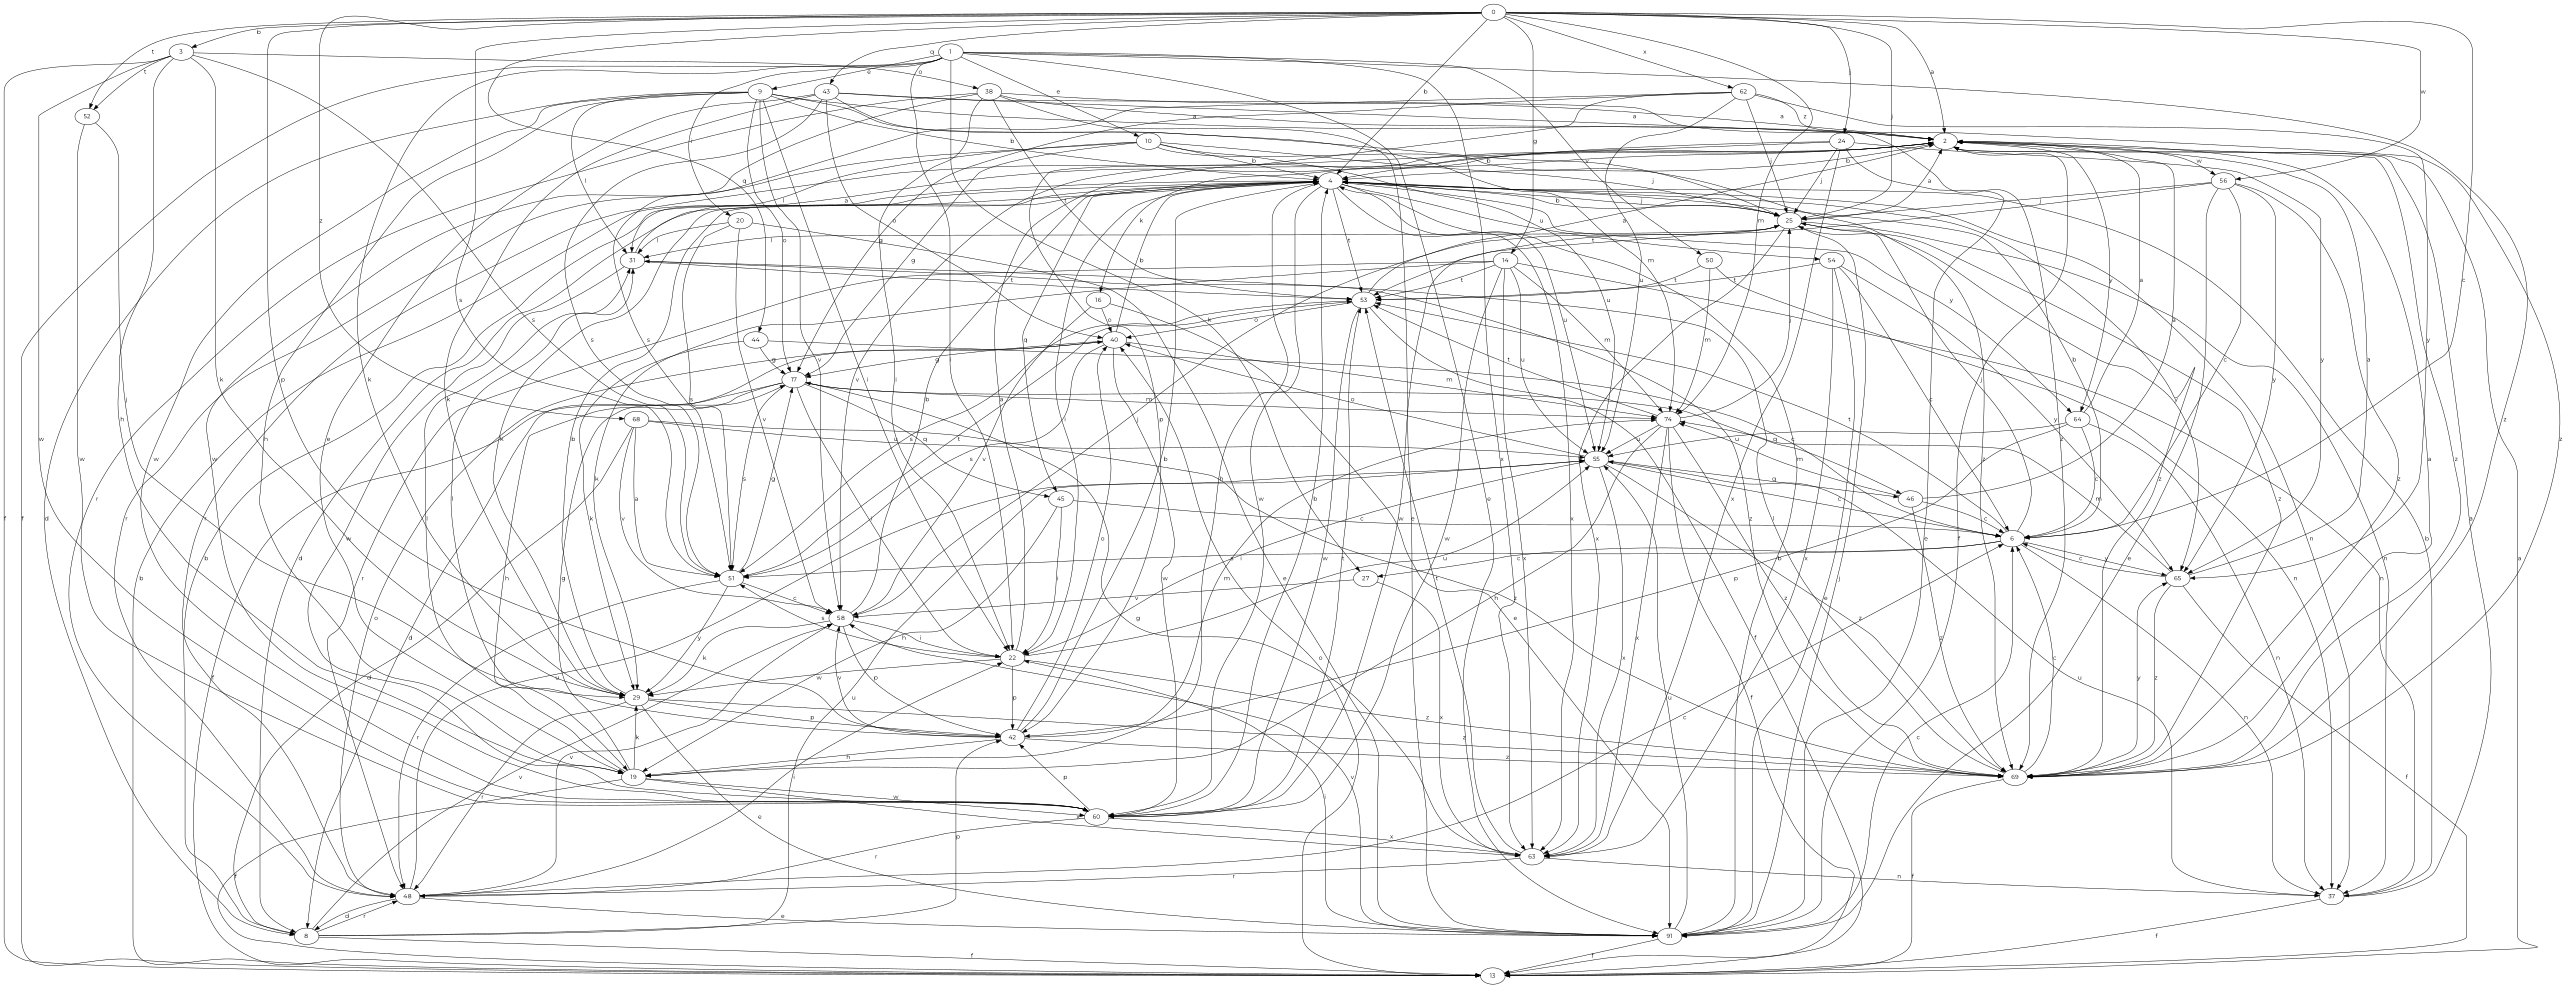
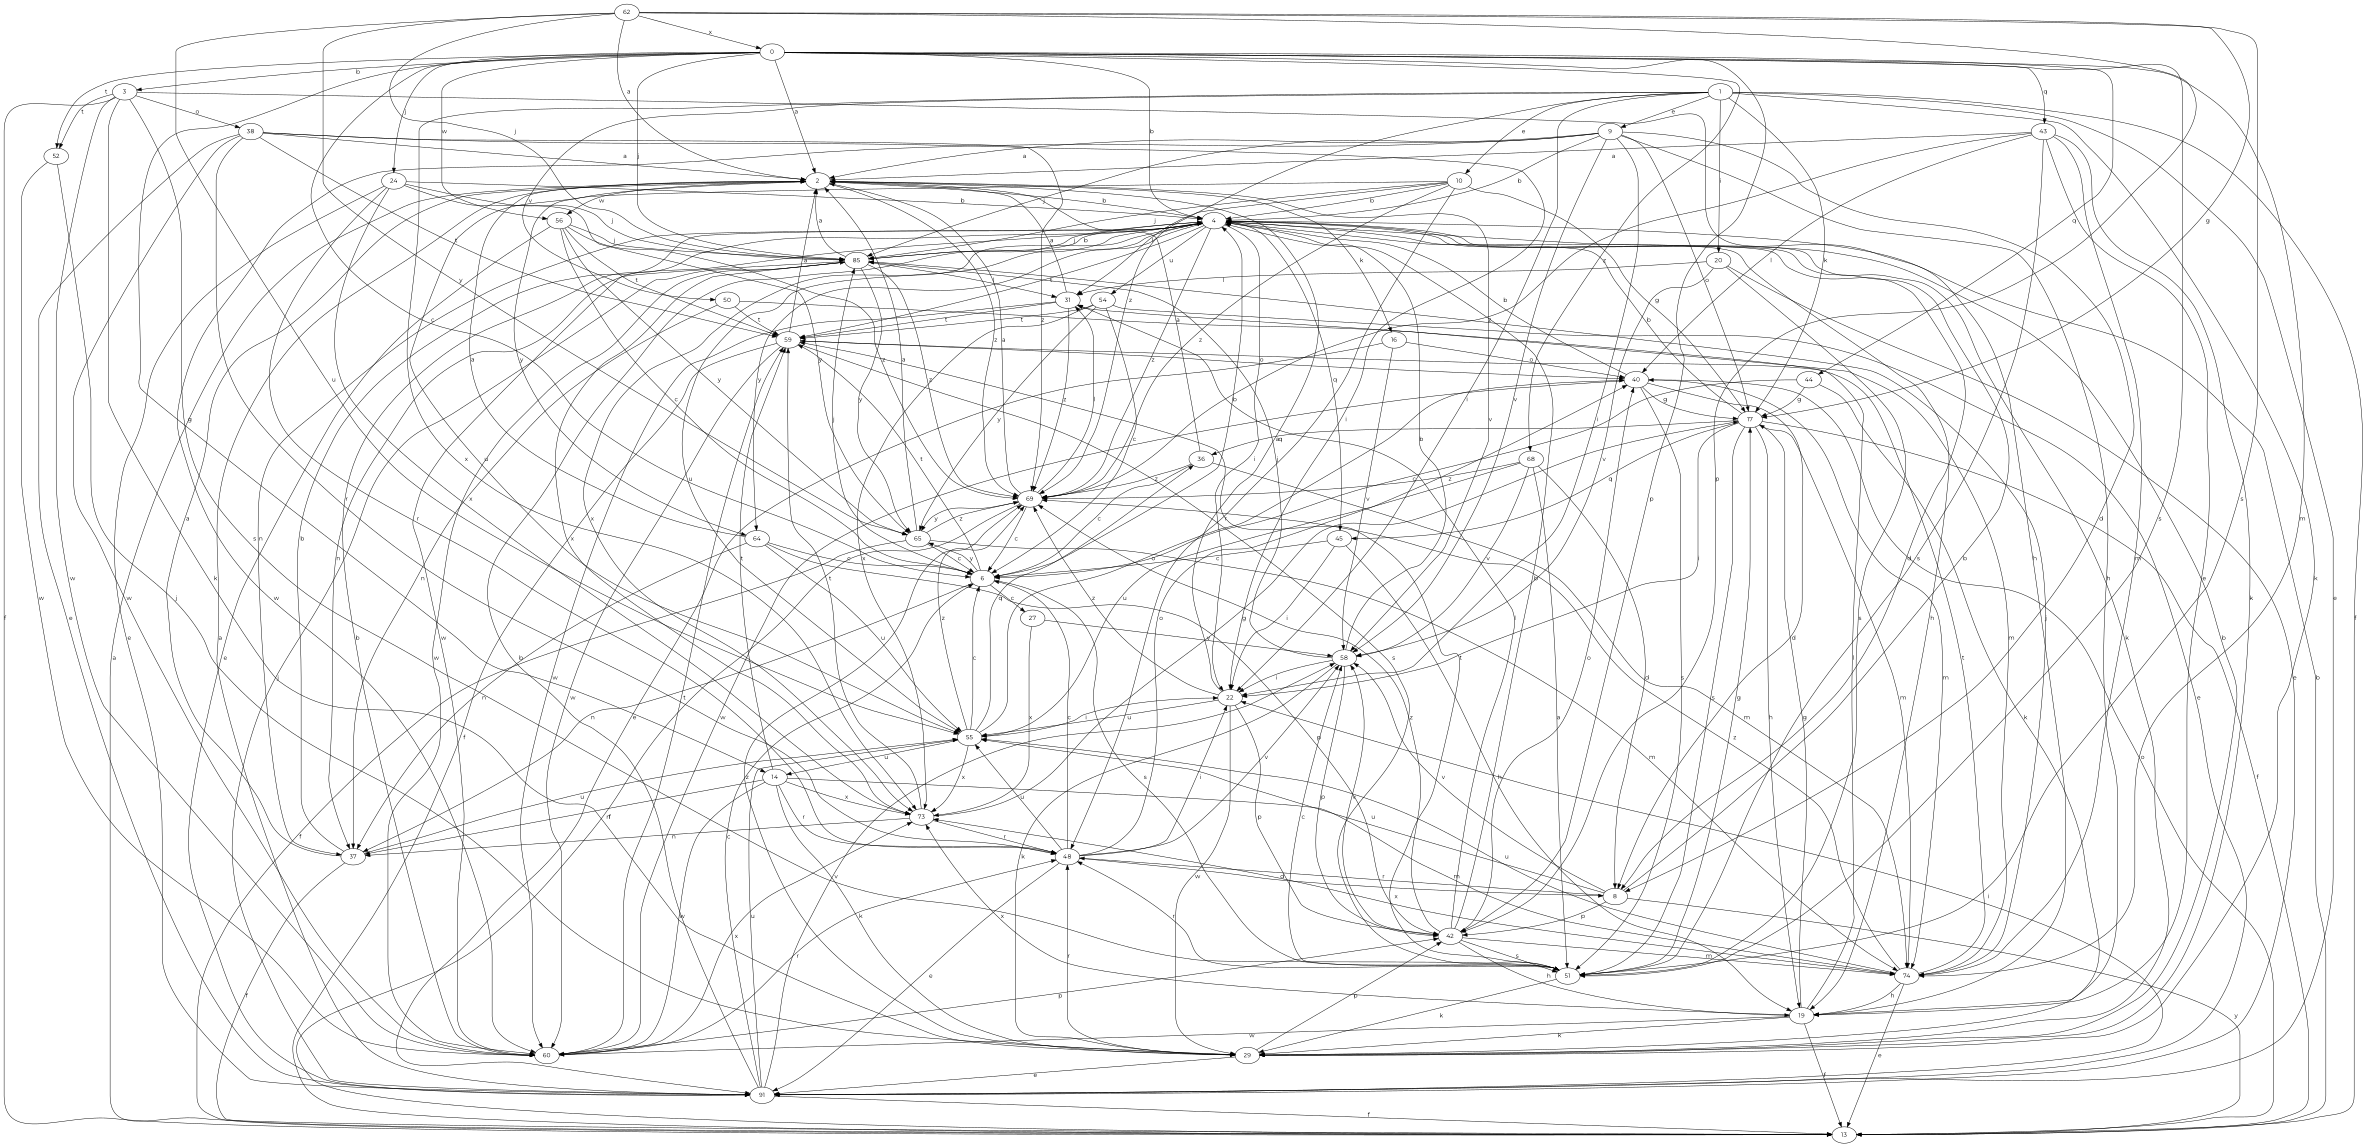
edge "0" -> "62": reversed
edge "9" -> "31": removed, label "l"
edge "62" -> "2": label "z" -> "a"
edge "43" -> "40": label "o" -> "l"
node "25": label "25" -> "85"
edge "17" -> "4": added, label "b"
node "53": label "53" -> "59"
edge "1" -> "27": now "1" -> "17"
edge "14" -> "55": reversed
node "46": label "46" -> "36"
edge "91" -> "2": label "f" -> "a"
edge "51" -> "29": label "y" -> "k"
edge "22" -> "51": now "42" -> "51"
edge "74" -> "13": label "f" -> "e"
node "63": label "63" -> "73"
edge "8" -> "13": label "f" -> "y"
